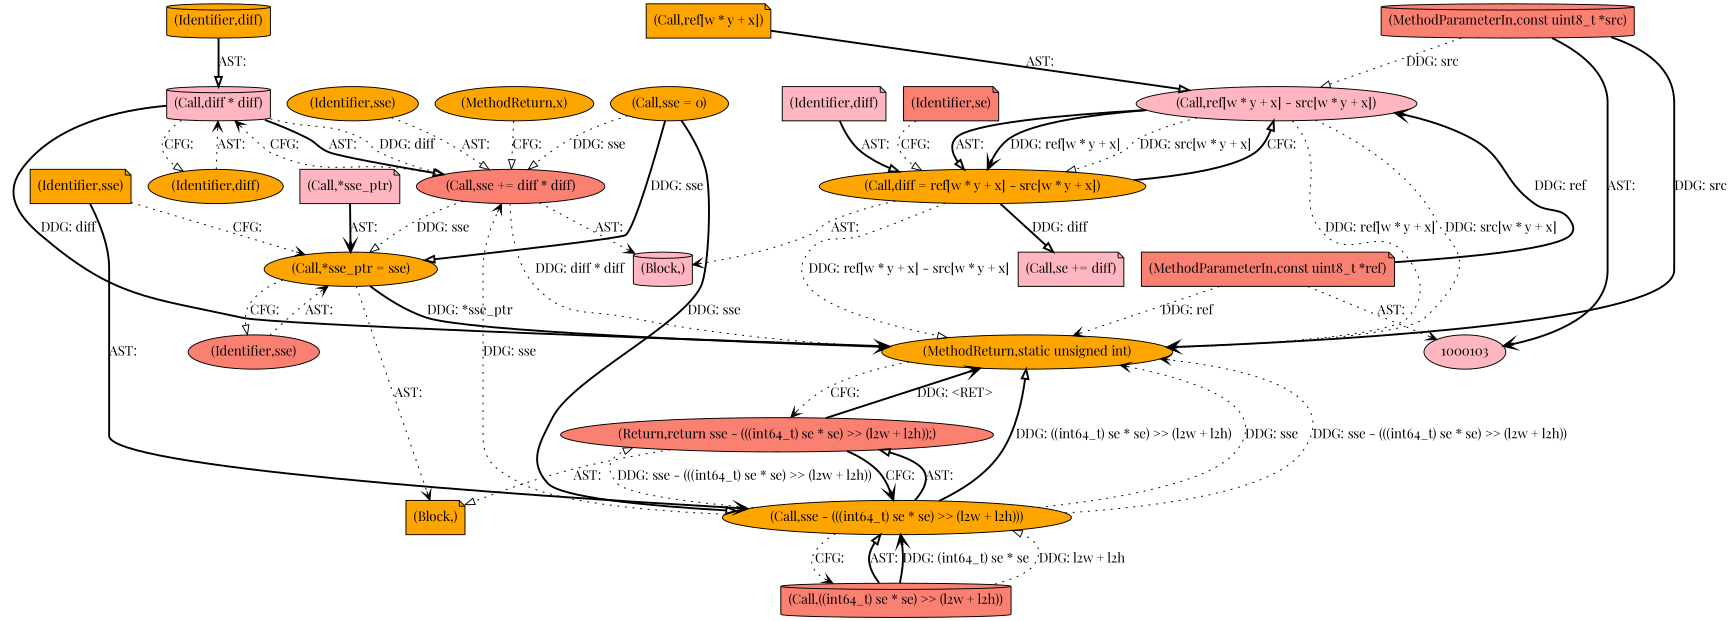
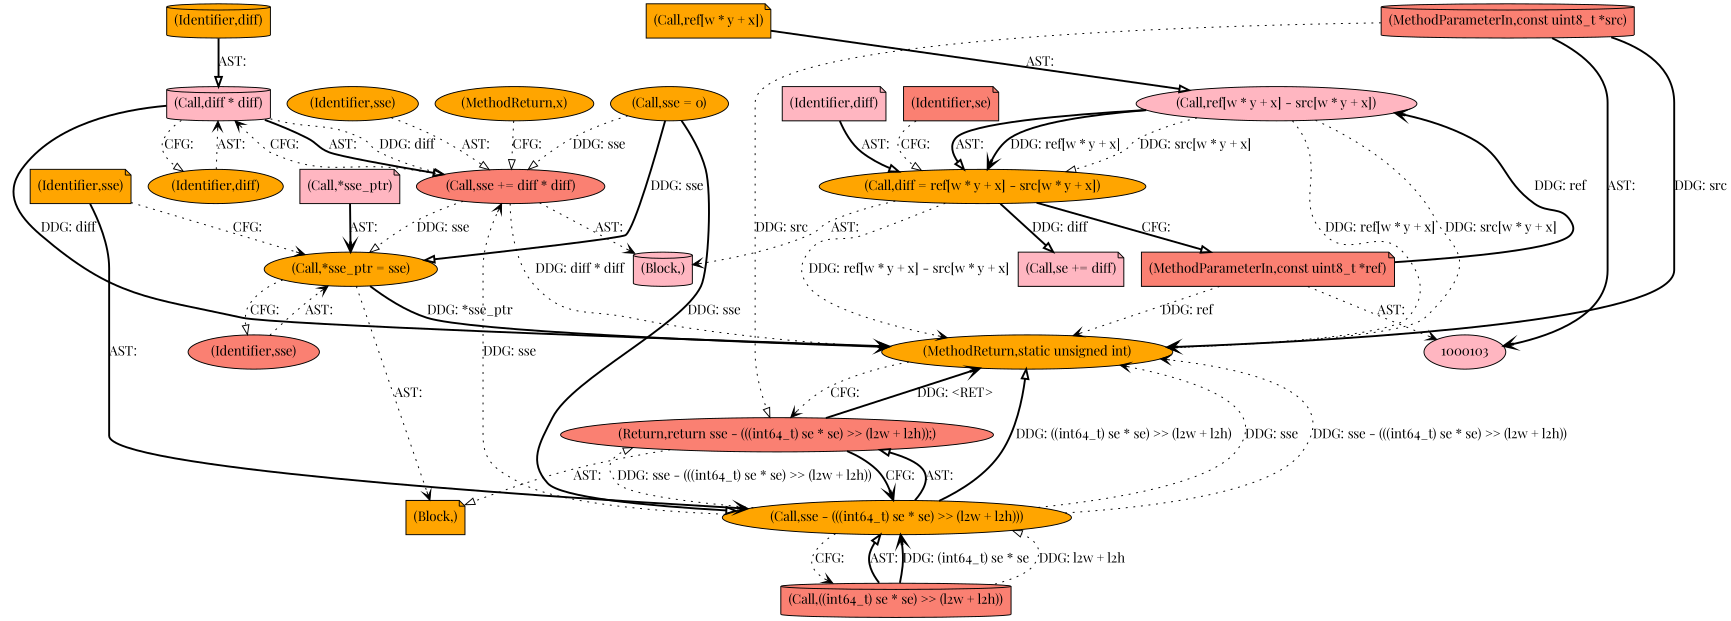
edge "(MethodParameterIn,const uint8_t *src)" -> "(Call,ref[w * y + x] - src[w * y + x])": now "(MethodParameterIn,const uint8_t *src)" -> "(Return,return sse - (((int64_t) se * se) >> (l2w + l2h));)"
edge "(Call,diff = ref[w * y + x] - src[w * y + x])" -> "(Call,ref[w * y + x] - src[w * y + x])": now "(Call,diff = ref[w * y + x] - src[w * y + x])" -> "(MethodParameterIn,const uint8_t *ref)"
edge "(Call,diff = ref[w * y + x] - src[w * y + x])" -> "(MethodReturn,static unsigned int)": arrowhead onormal -> vee
